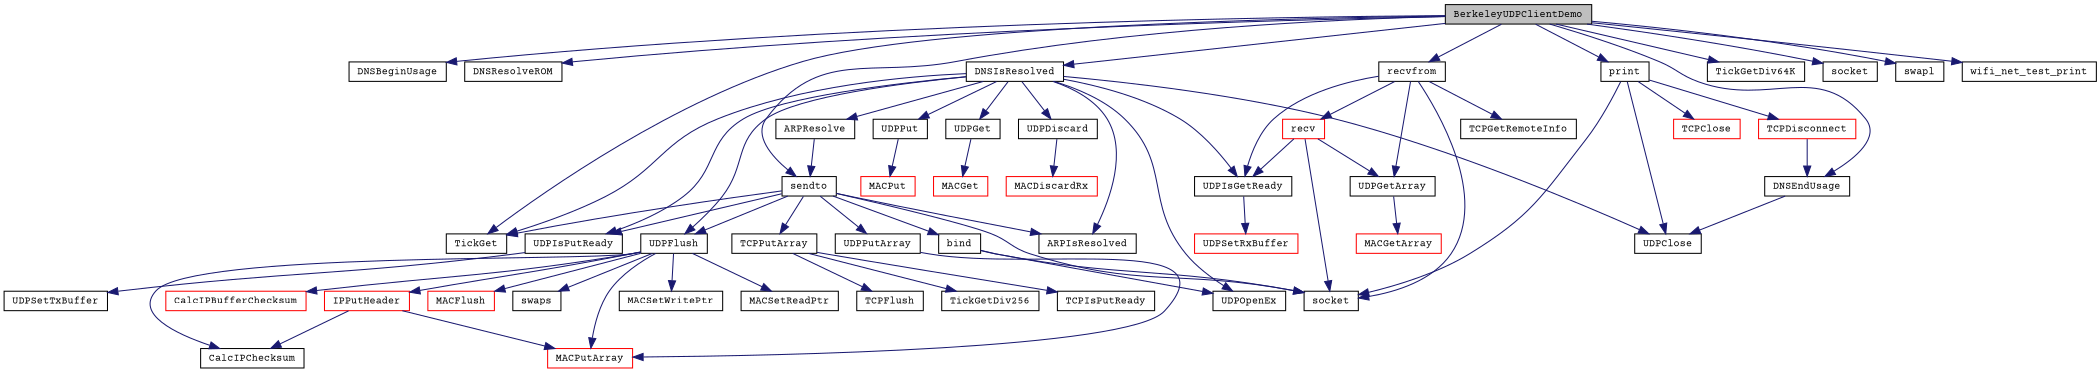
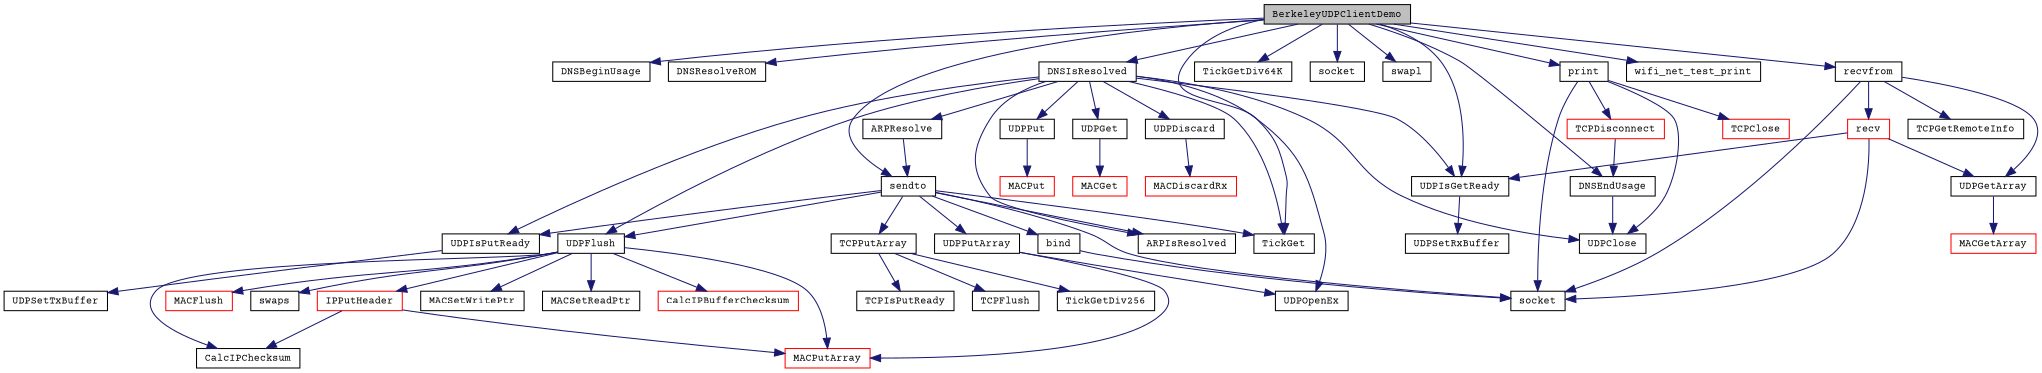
edge "recvfrom" -> "UDPIsGetReady": now "BerkeleyUDPClientDemo" -> "UDPIsGetReady"
node "UDPSetRxBuffer": color red -> black
edge "bind" -> "UDPOpenEx": now "UDPPutArray" -> "UDPOpenEx"
